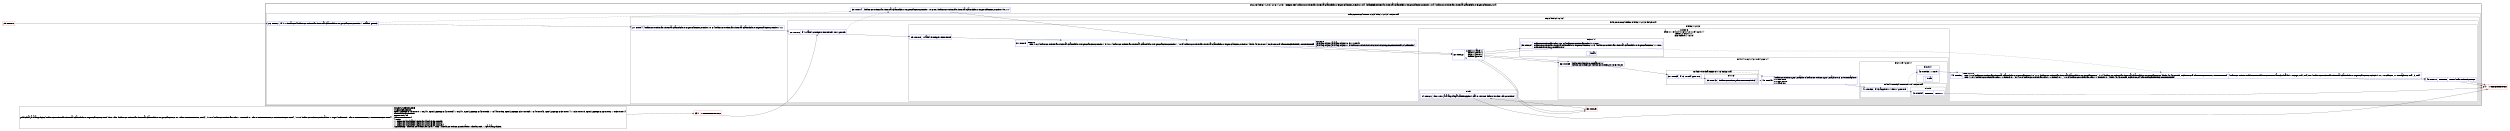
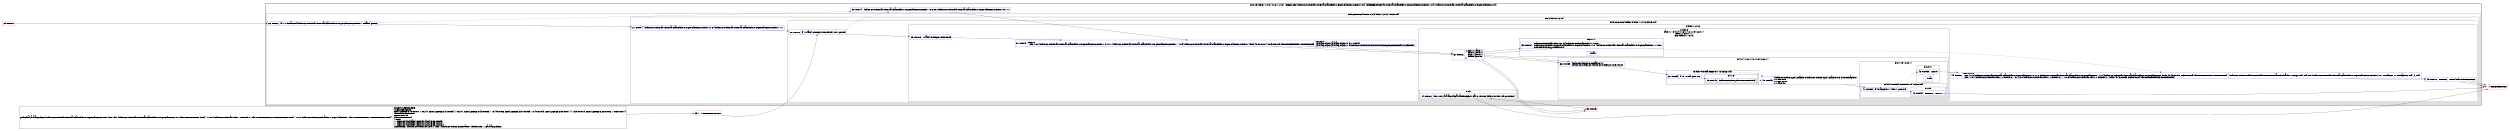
node "43: 0x0055": text "r1 = r9" -> "r6 = r9"
